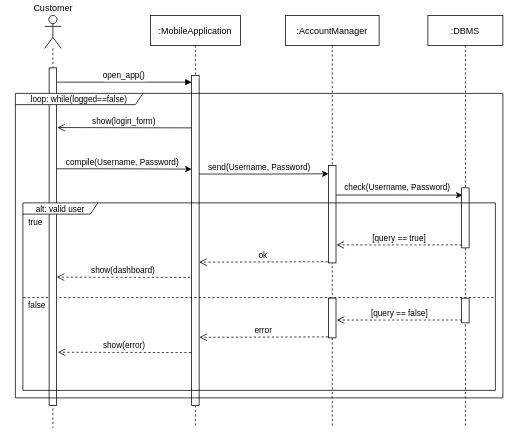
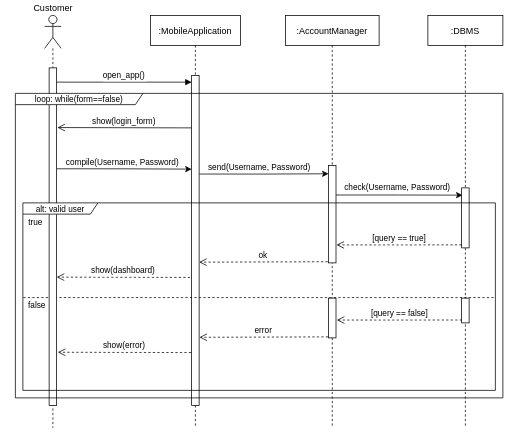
node "loop: while(logged==false)": label "loop: while(logged==false)" -> "loop: while(form==false)"
